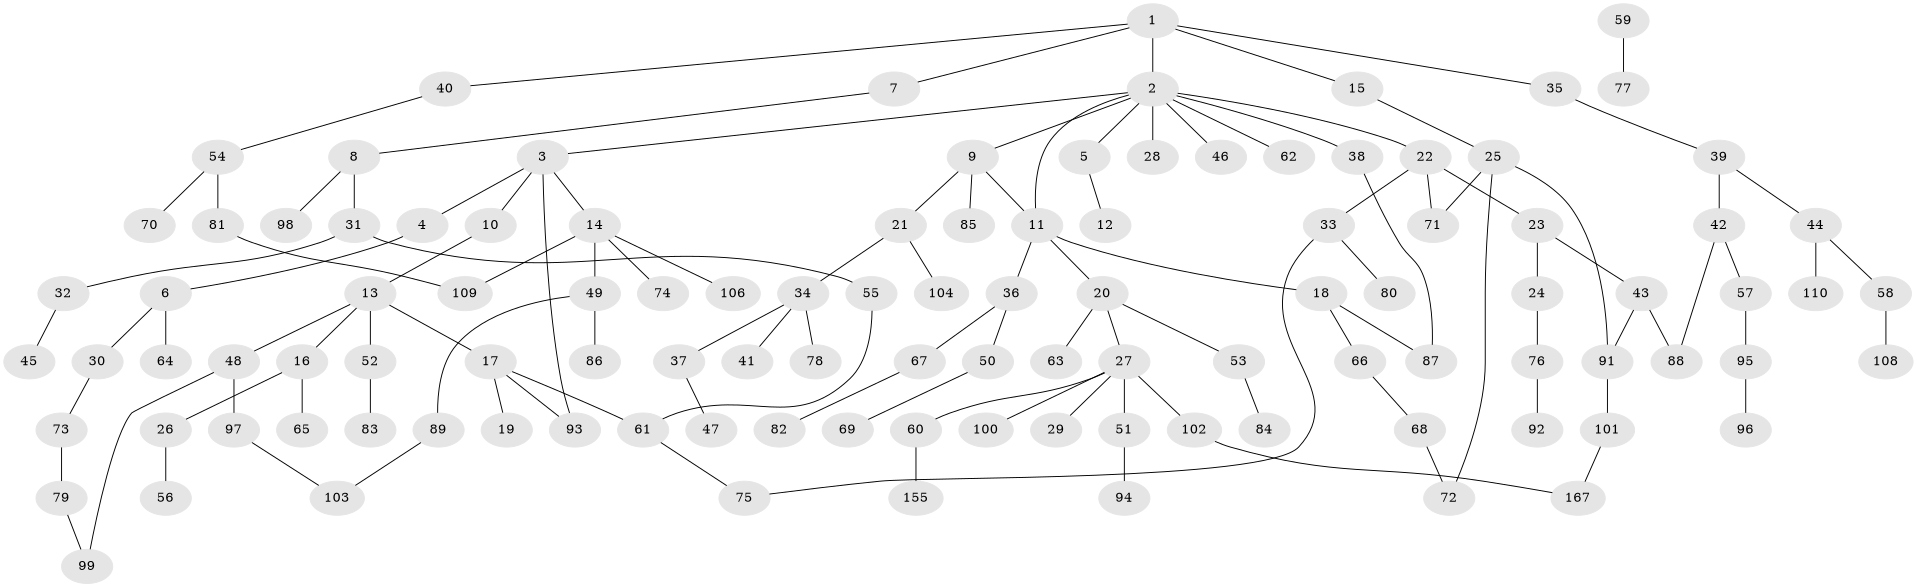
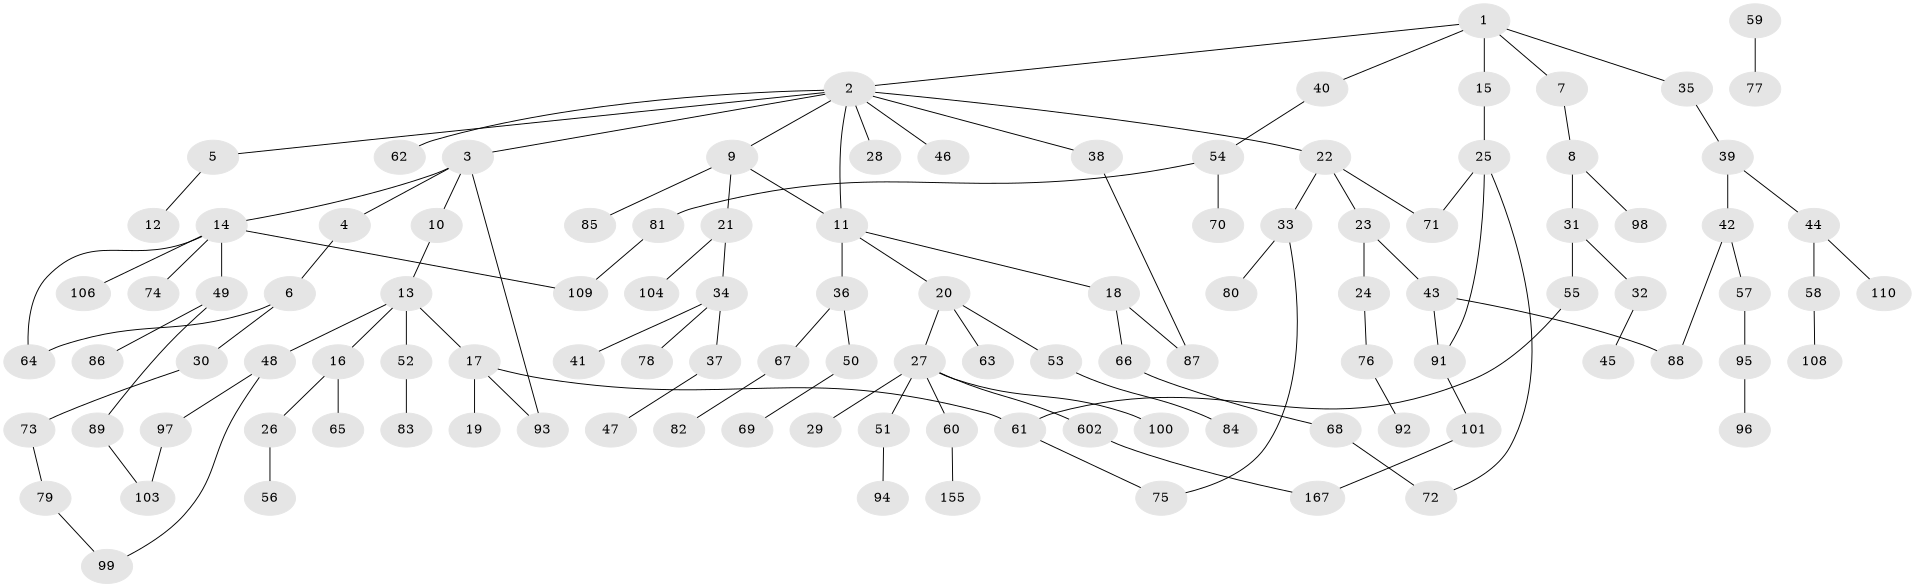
edge "14" -- "64": added
node "102": label "102" -> "602"
